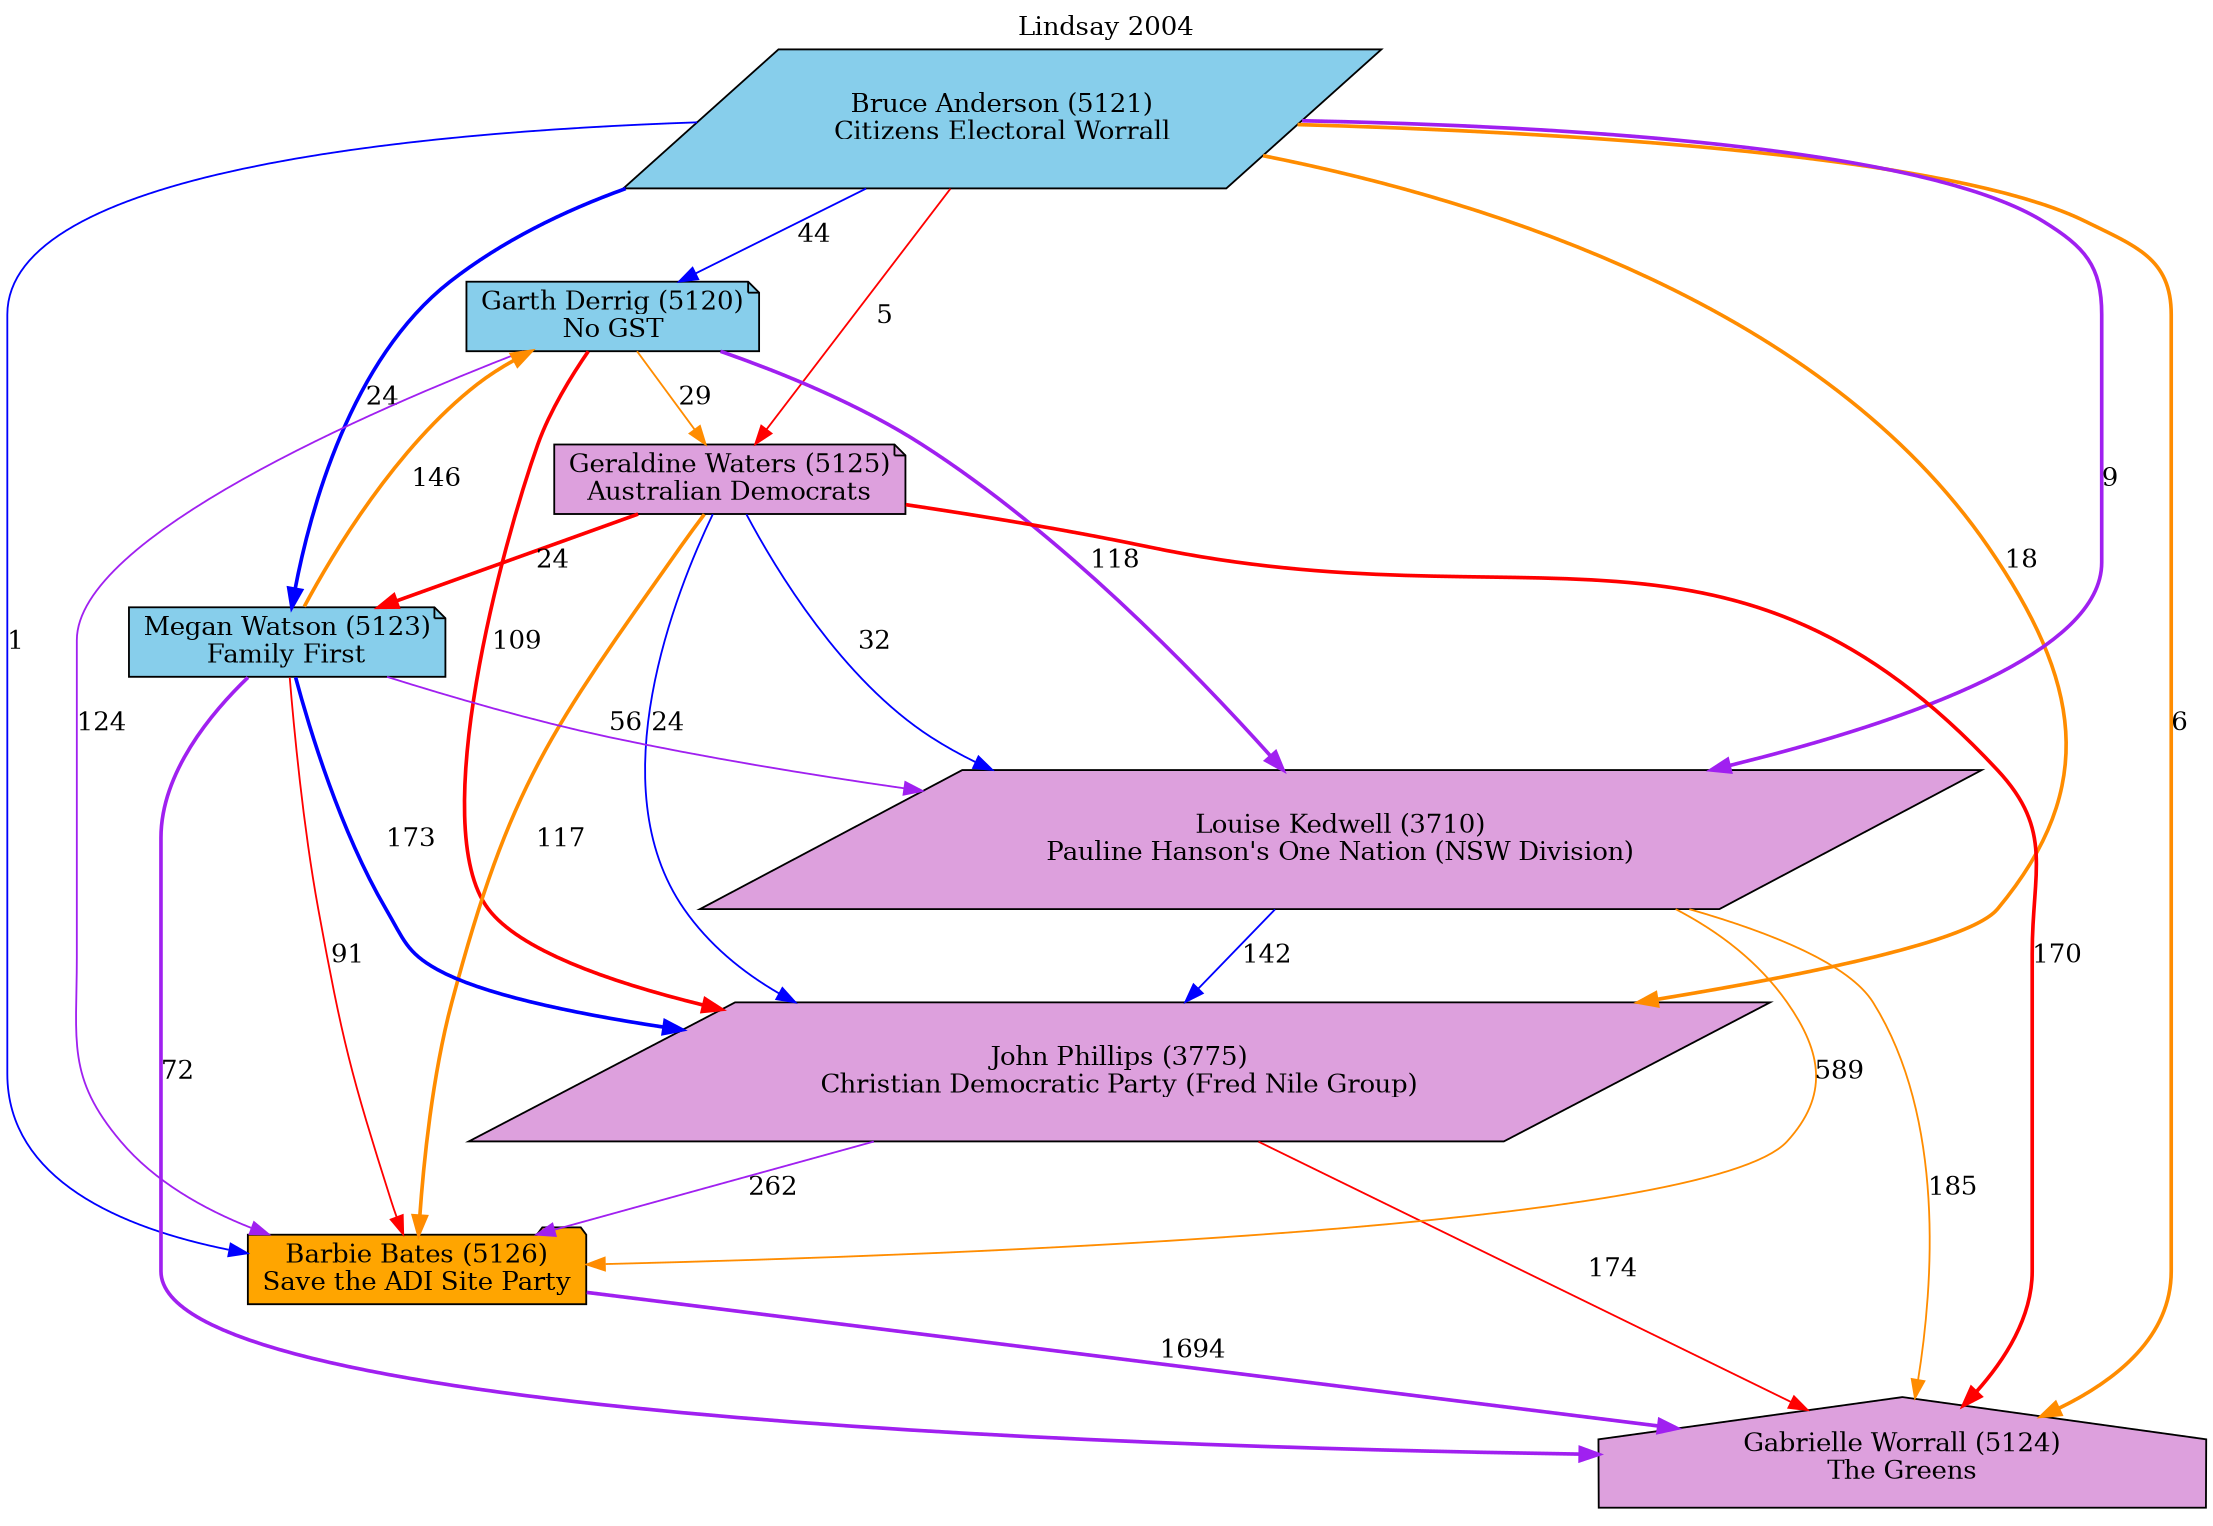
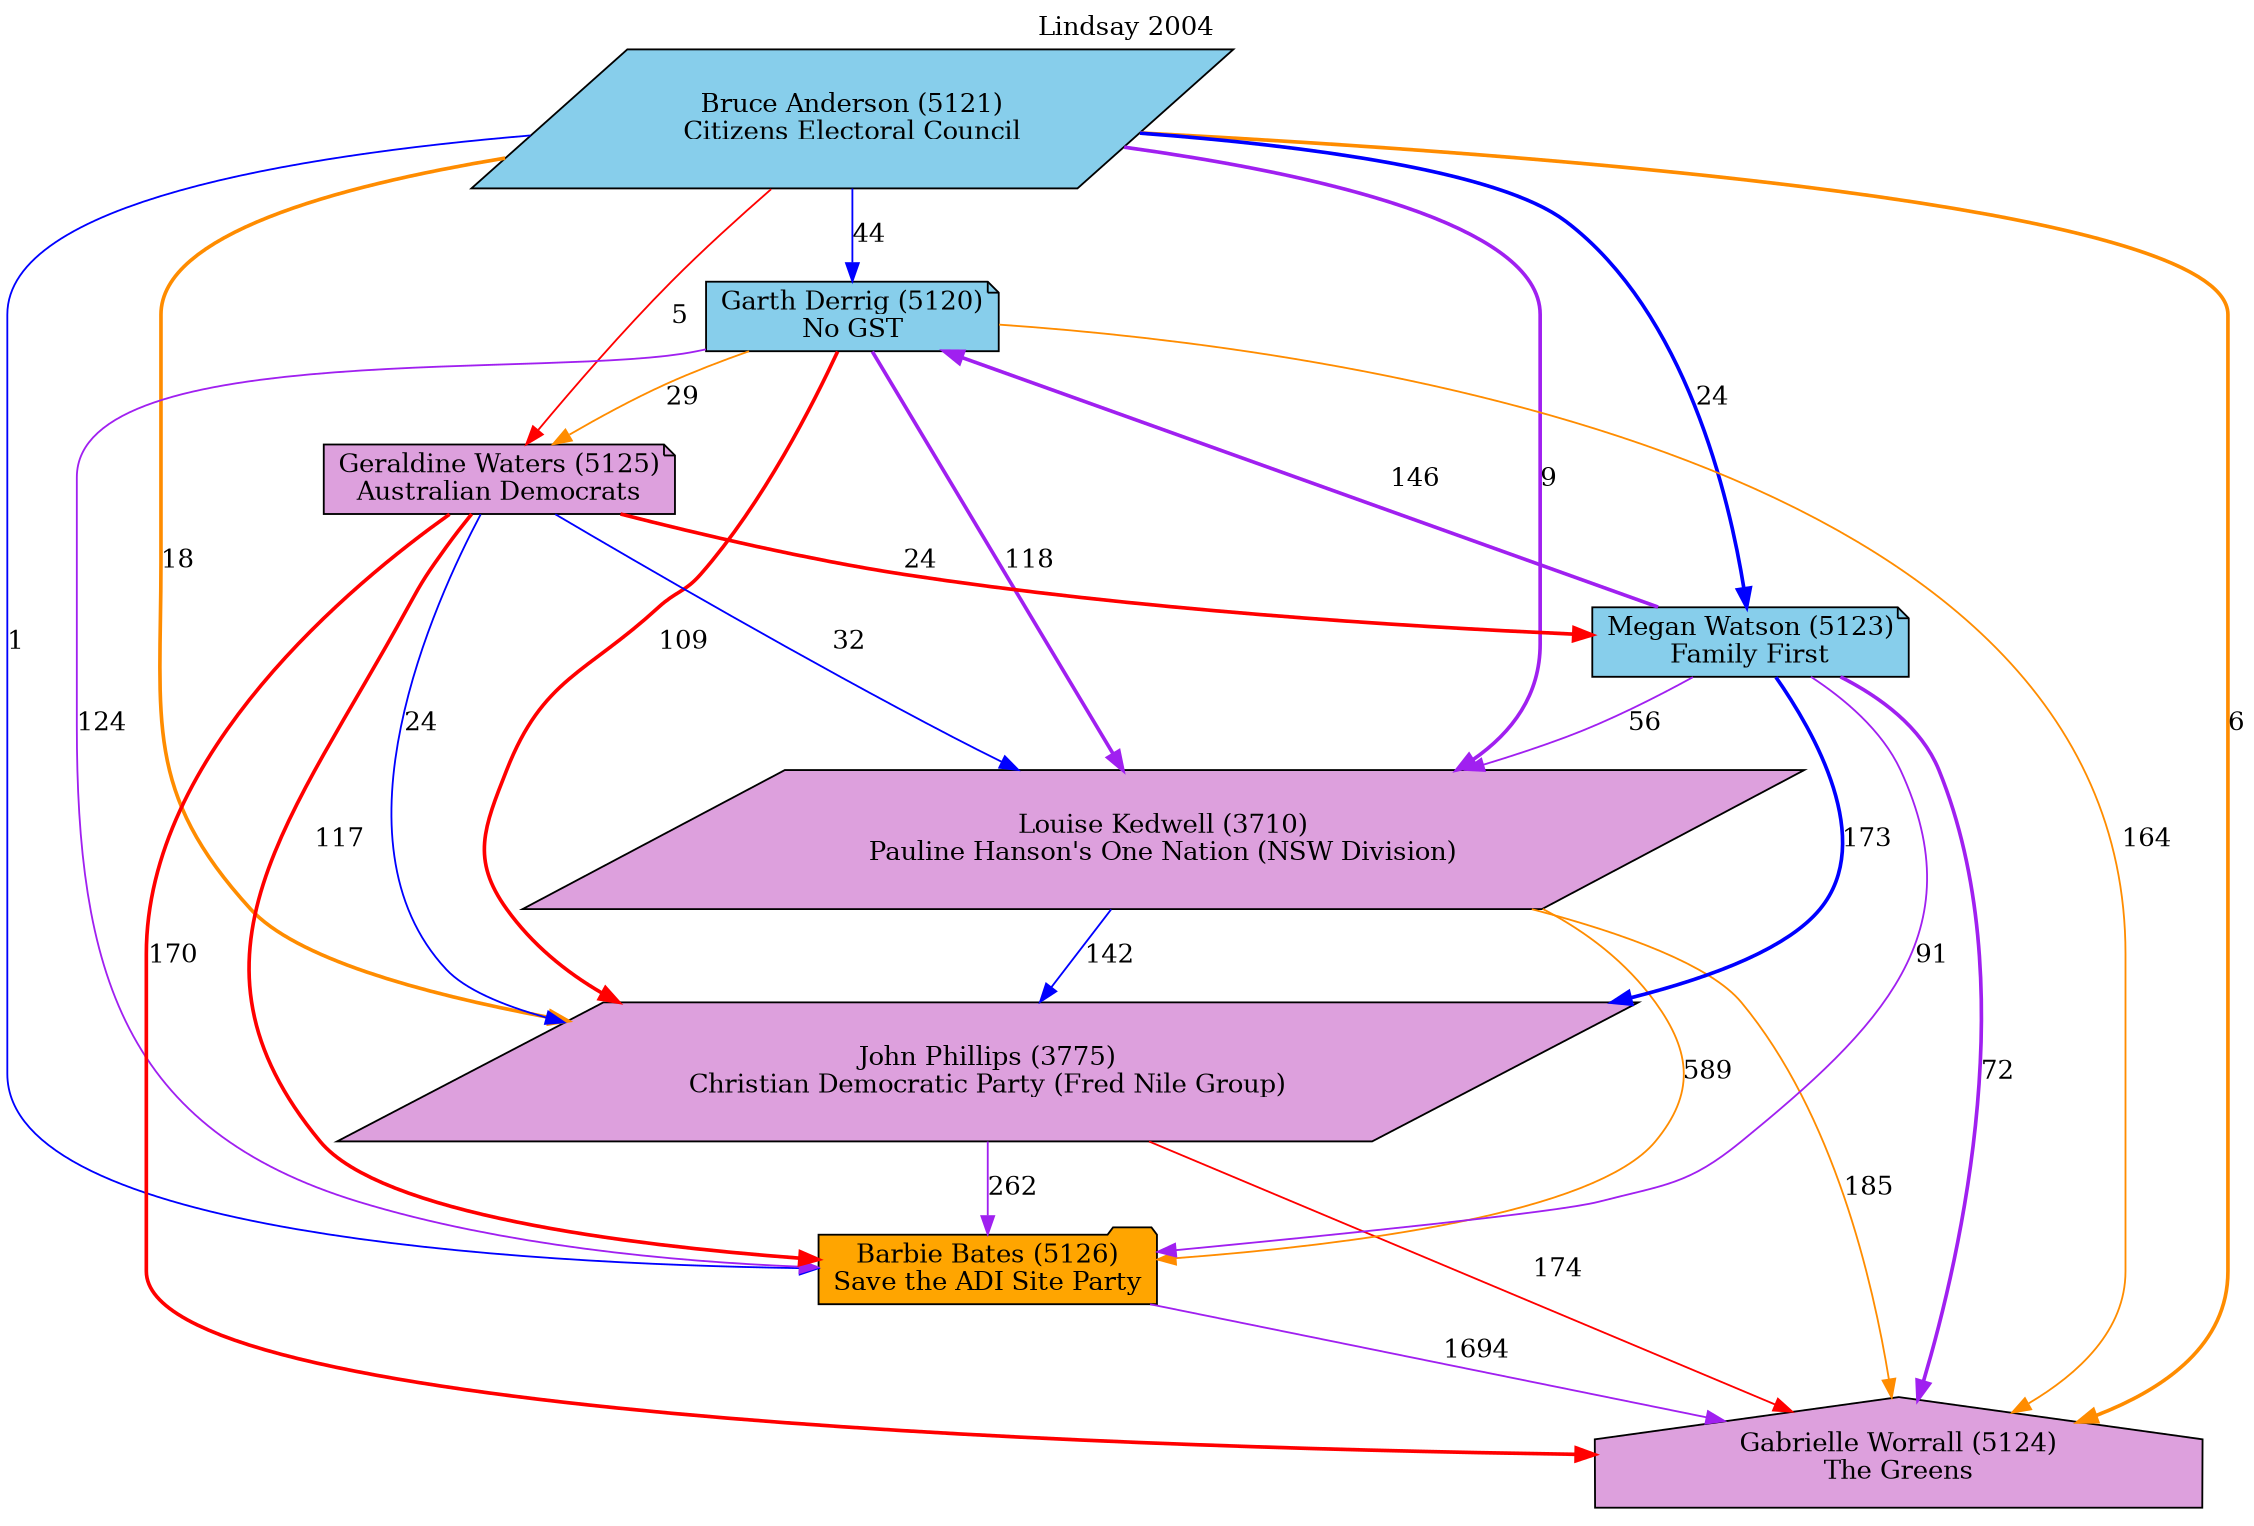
node "Bruce Anderson (5121) Citizens Electoral Worrall": label "Bruce Anderson (5121) Citizens Electoral Worrall" -> "Bruce Anderson (5121) Citizens Electoral Council"
edge "Megan Watson (5123) Family First" -> "Garth Derrig (5120) No GST": color darkorange -> purple
edge "Garth Derrig (5120) No GST" -> "Gabrielle Worrall (5124) The Greens": added, label "164"
edge "Geraldine Waters (5125) Australian Democrats" -> "Barbie Bates (5126) Save the ADI Site Party": color darkorange -> red
edge "Megan Watson (5123) Family First" -> "Barbie Bates (5126) Save the ADI Site Party": color red -> purple
edge "Barbie Bates (5126) Save the ADI Site Party" -> "Gabrielle Worrall (5124) The Greens": style bold -> solid
